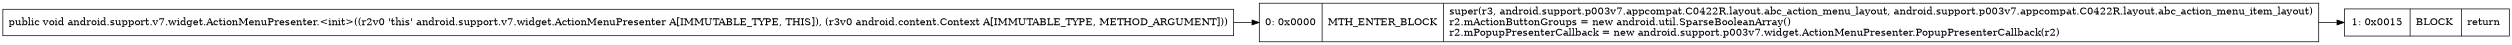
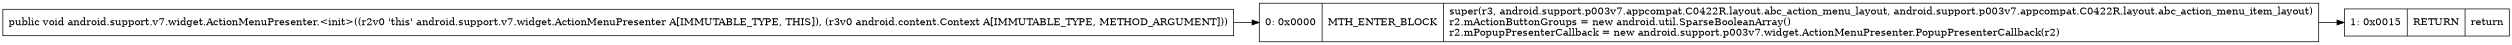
node "1: 0x0015": text "BLOCK" -> "RETURN"
